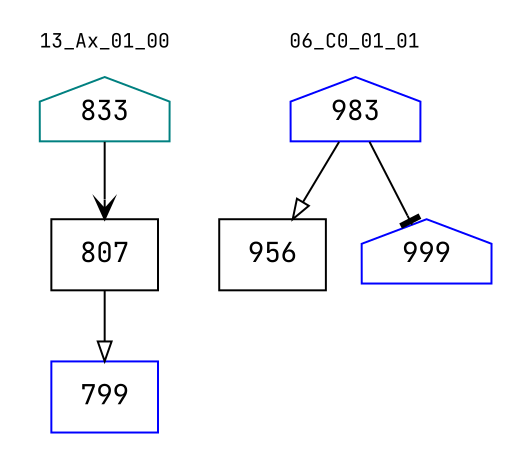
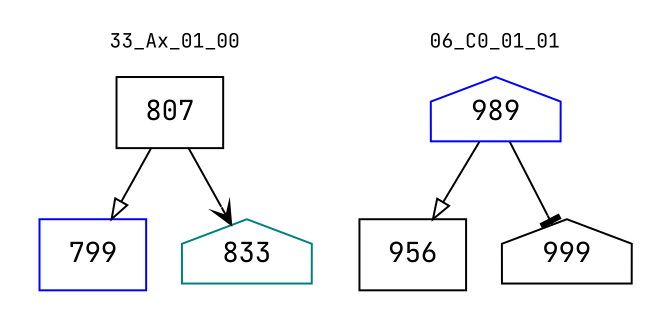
cluster "13_Ax_01_00": label "13_Ax_01_00" -> "33_Ax_01_00"
node "983": label "983" -> "989"
edge "833" -> "807": reversed
node "999": color blue -> black
